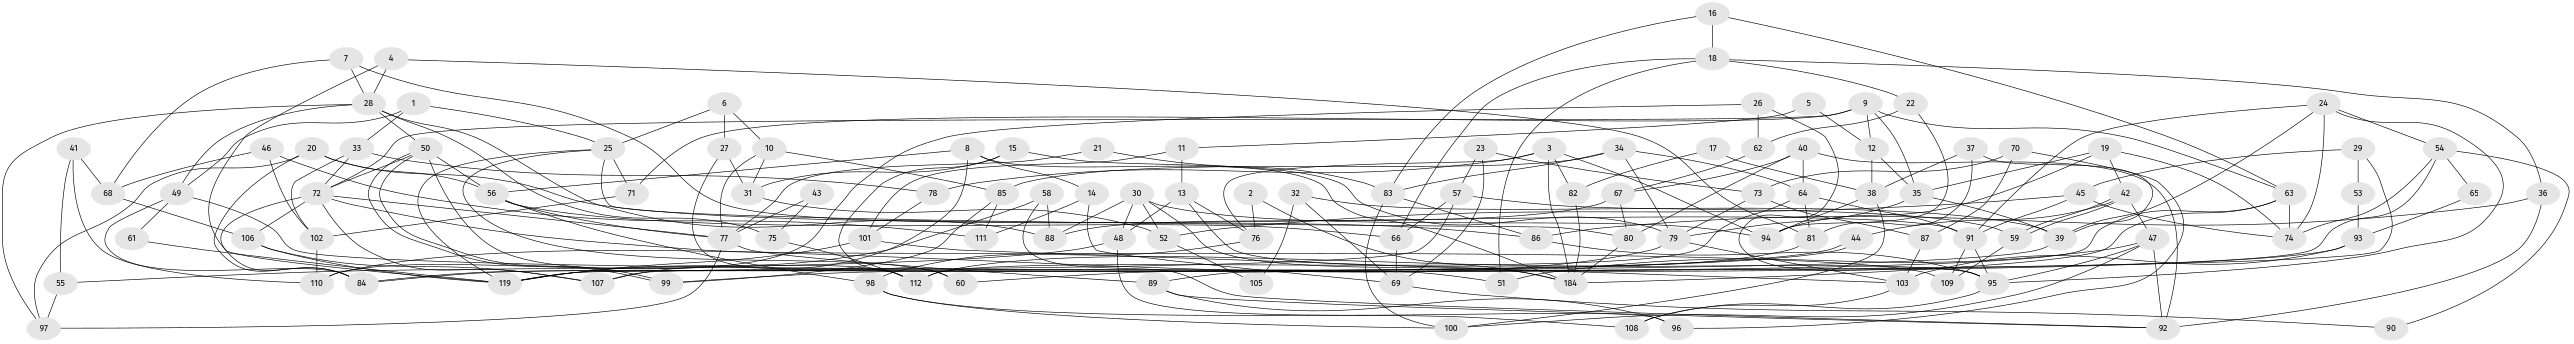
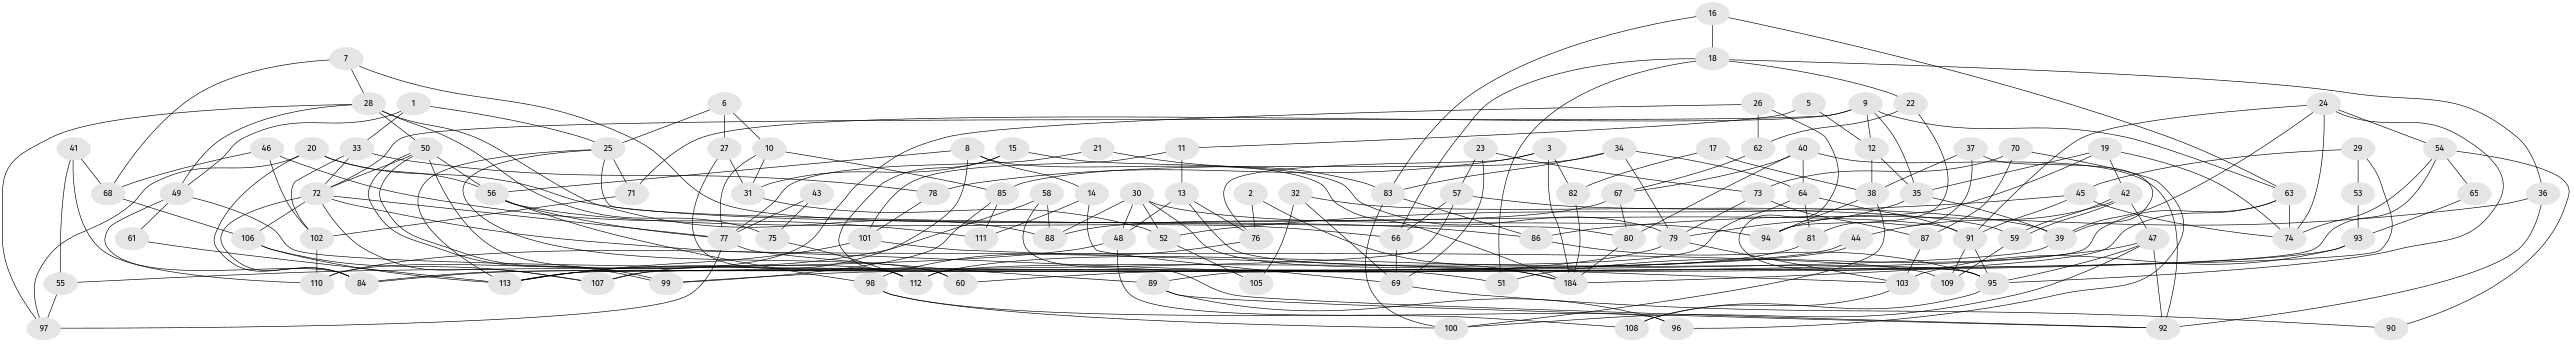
node "4": removed
edge "3" -- "94": removed
node "119": label "119" -> "113"
